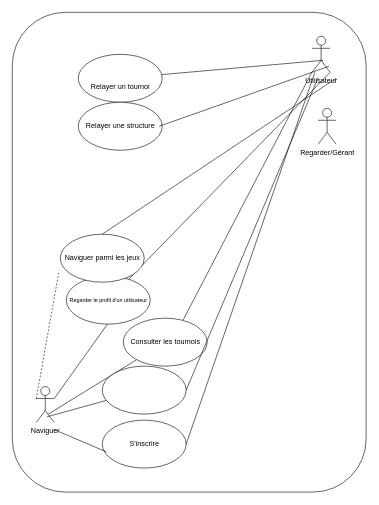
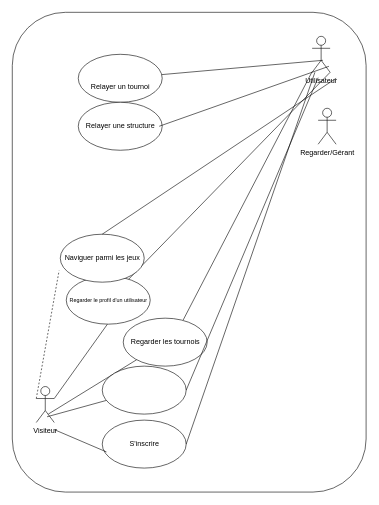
node "Consulter les tournois": label "Consulter les tournois" -> "Regarder les tournois"
node "Naviguer": label "Naviguer" -> "Visiteur"
